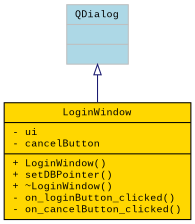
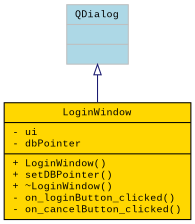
node "LoginWindow": text "- cancelButton" -> "- dbPointer"
